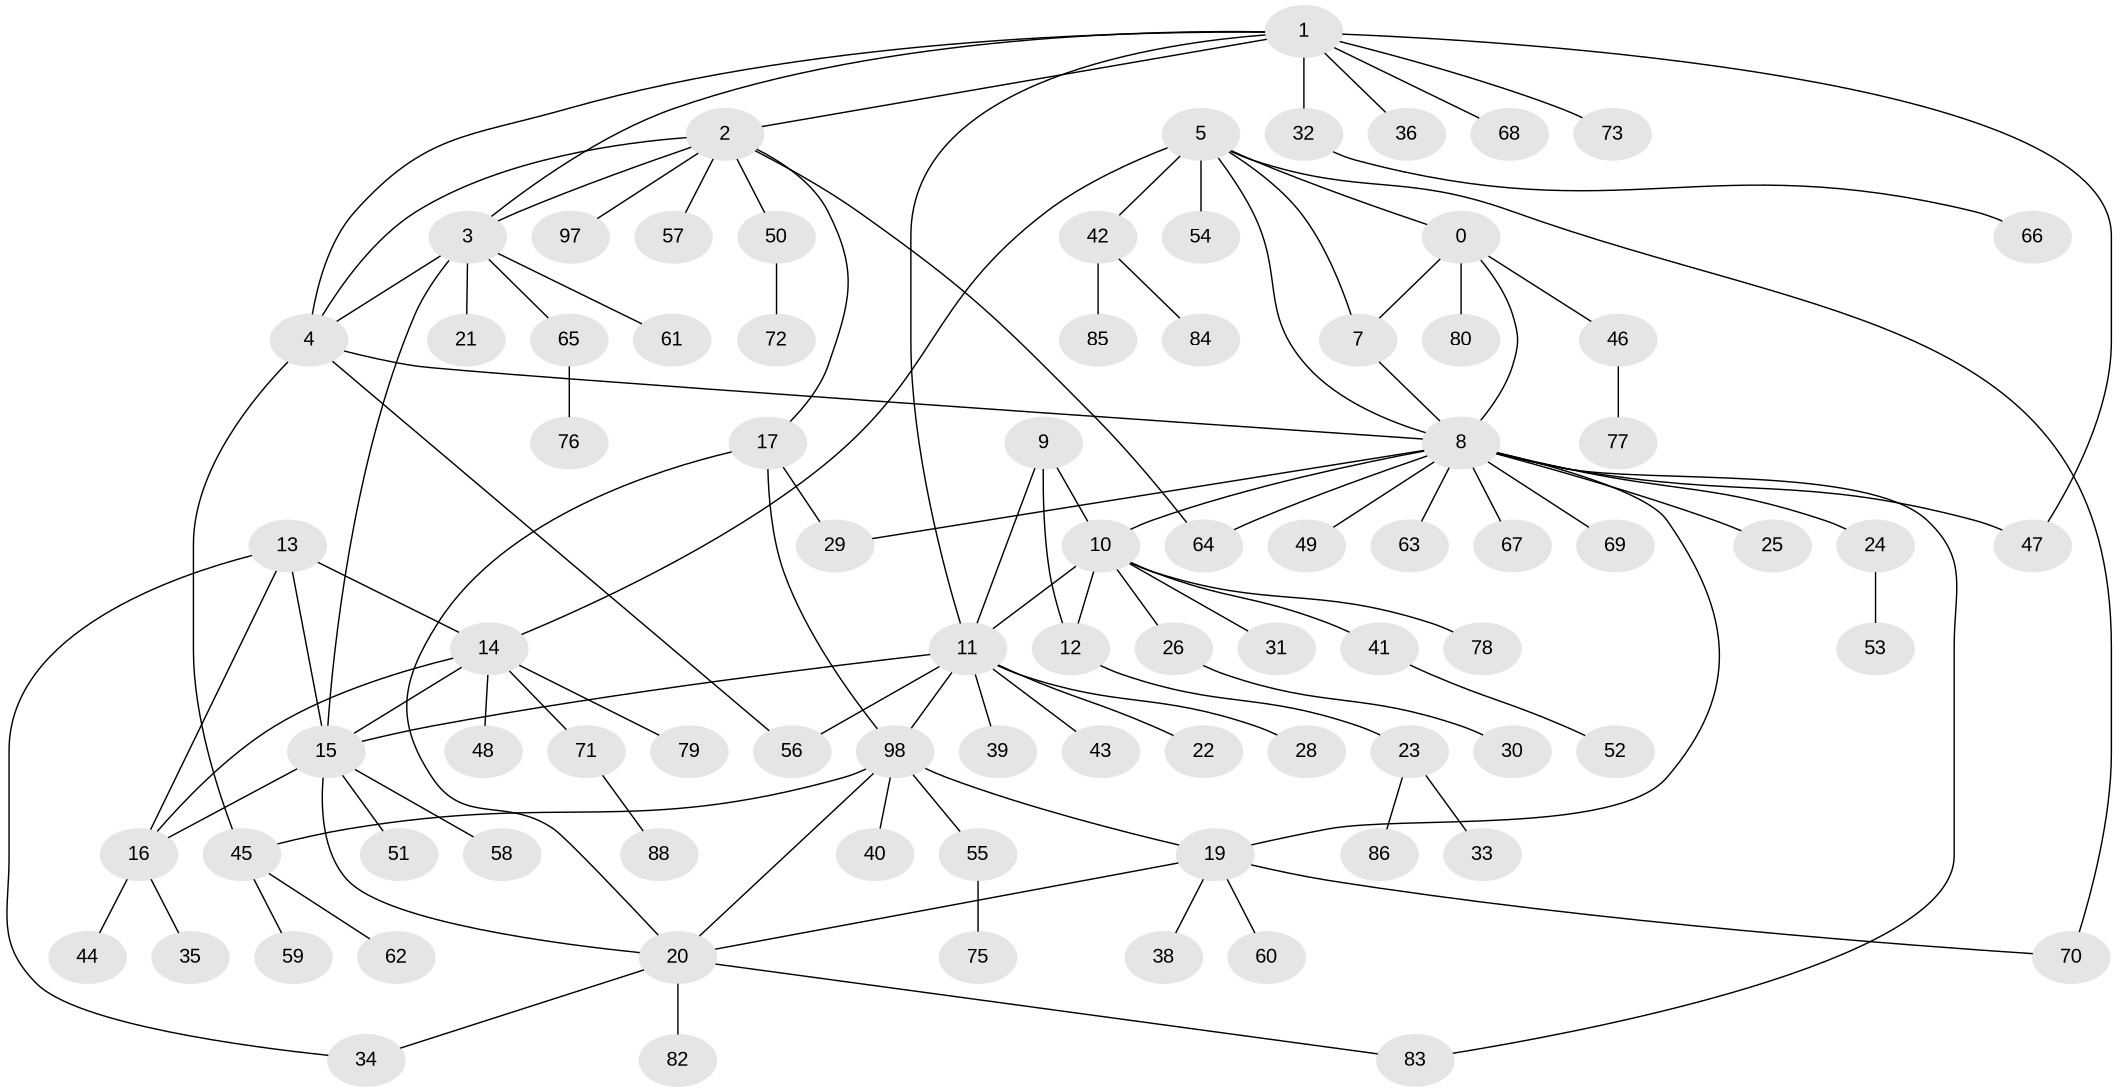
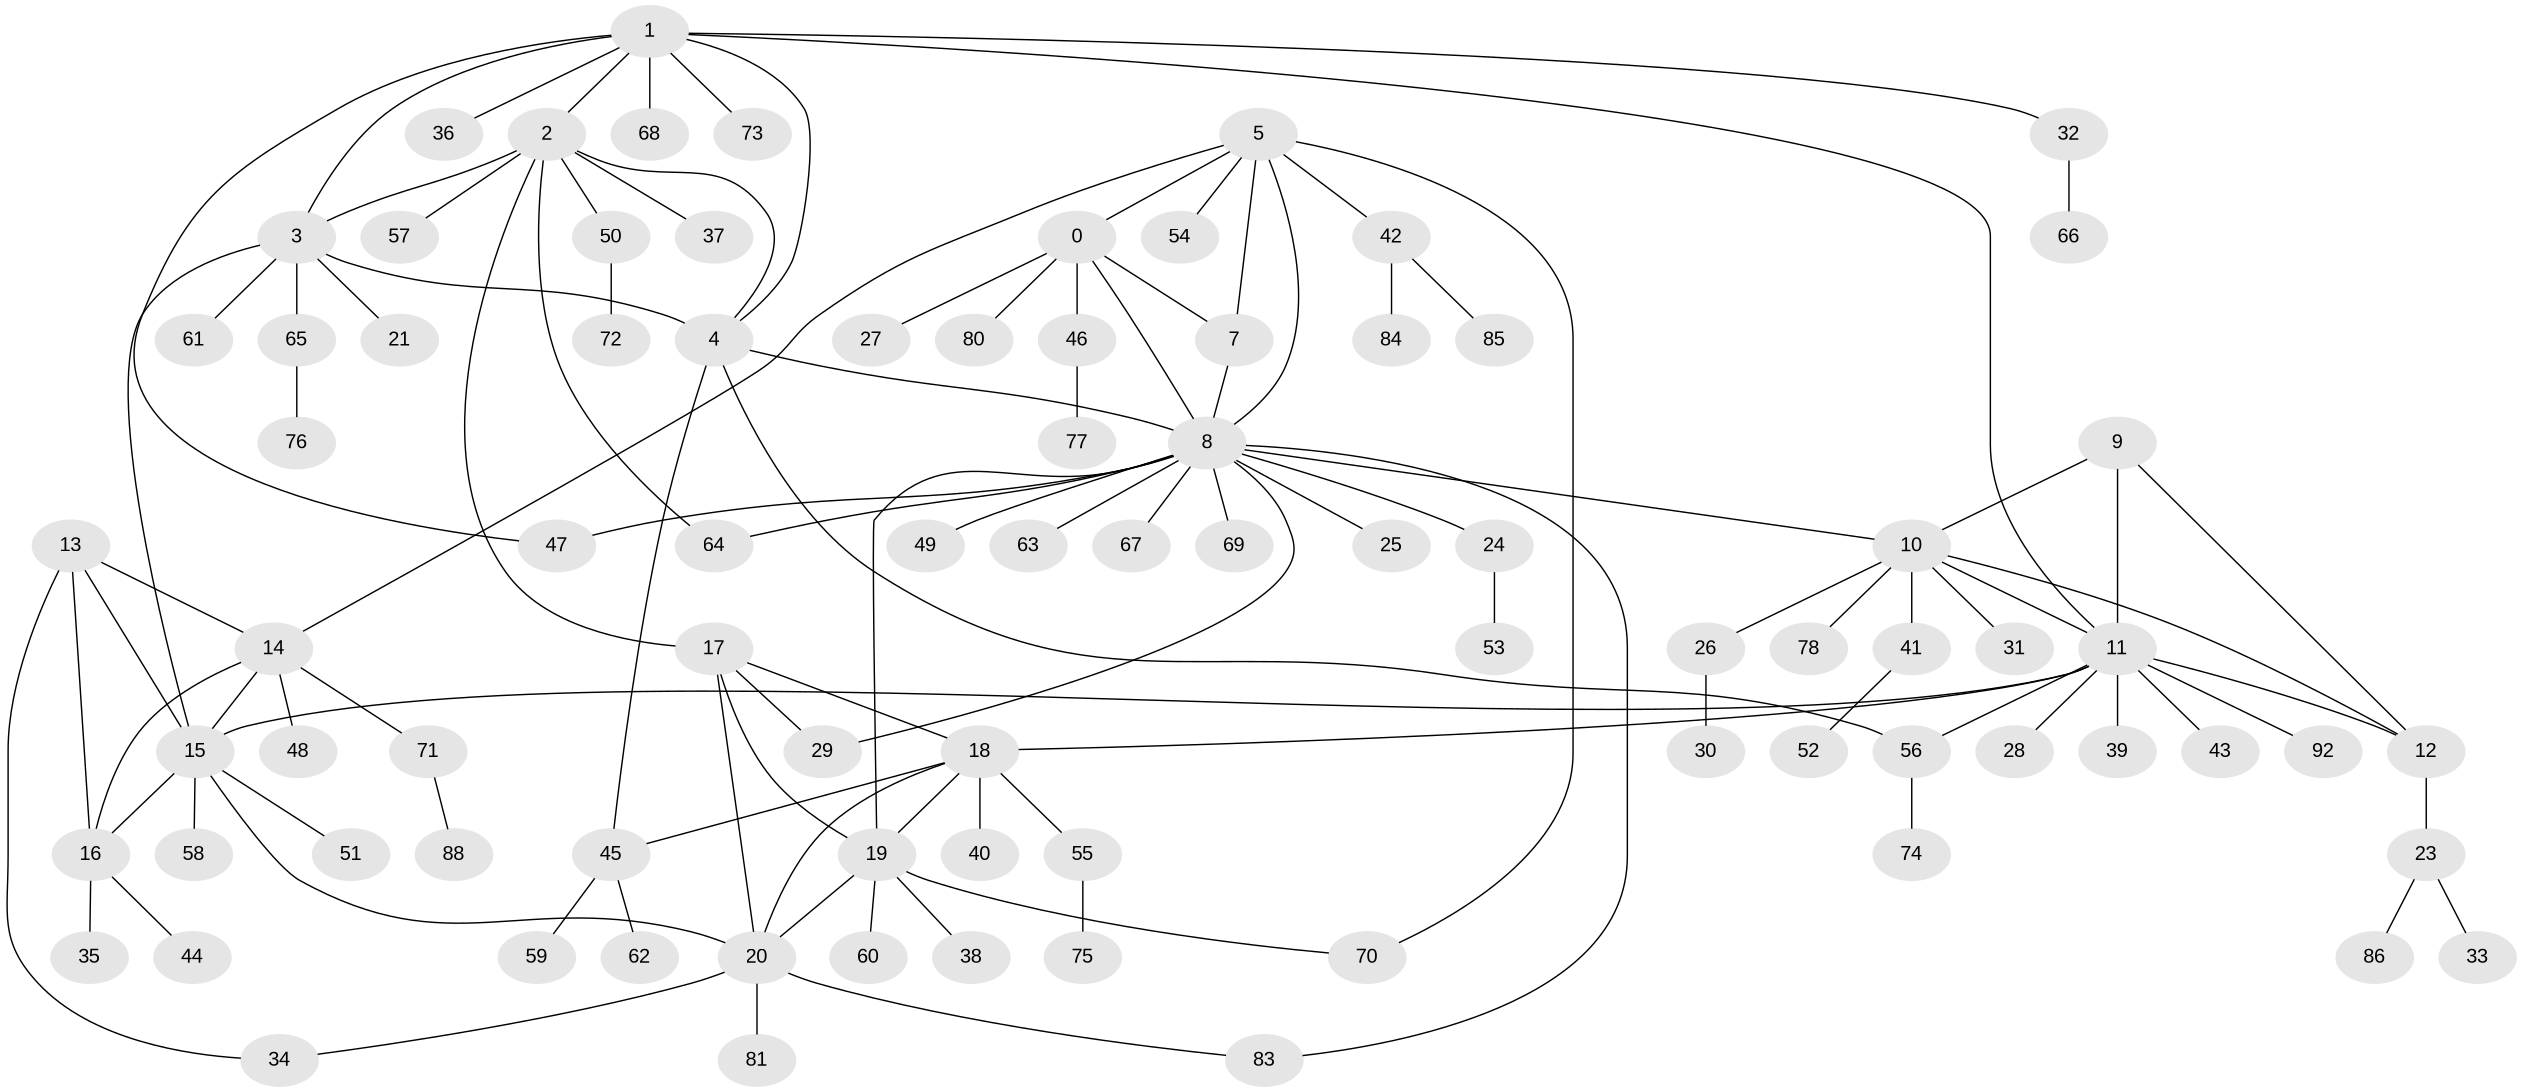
node "97": label "97" -> "37"
node "27": added
edge "11" -- "12": added
node "79": removed
node "98": label "98" -> "18"
node "22": label "22" -> "92"
edge "17" -- "19": added
node "74": added
node "82": label "82" -> "81"
